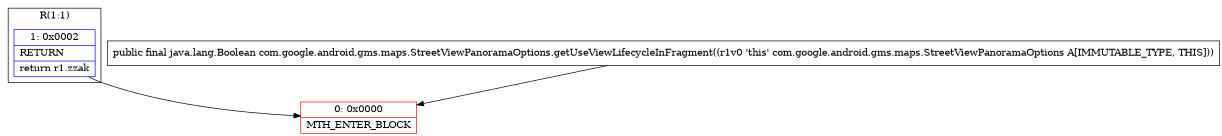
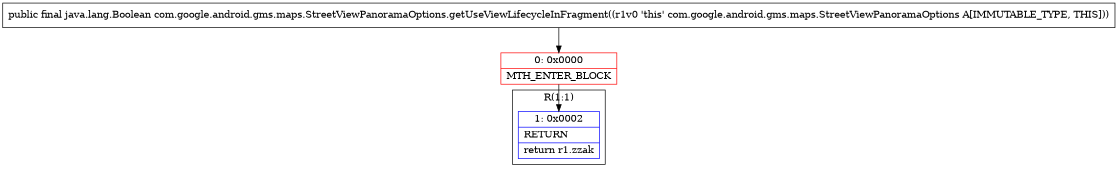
edge "1: 0x0002" -> "0: 0x0000": reversed
